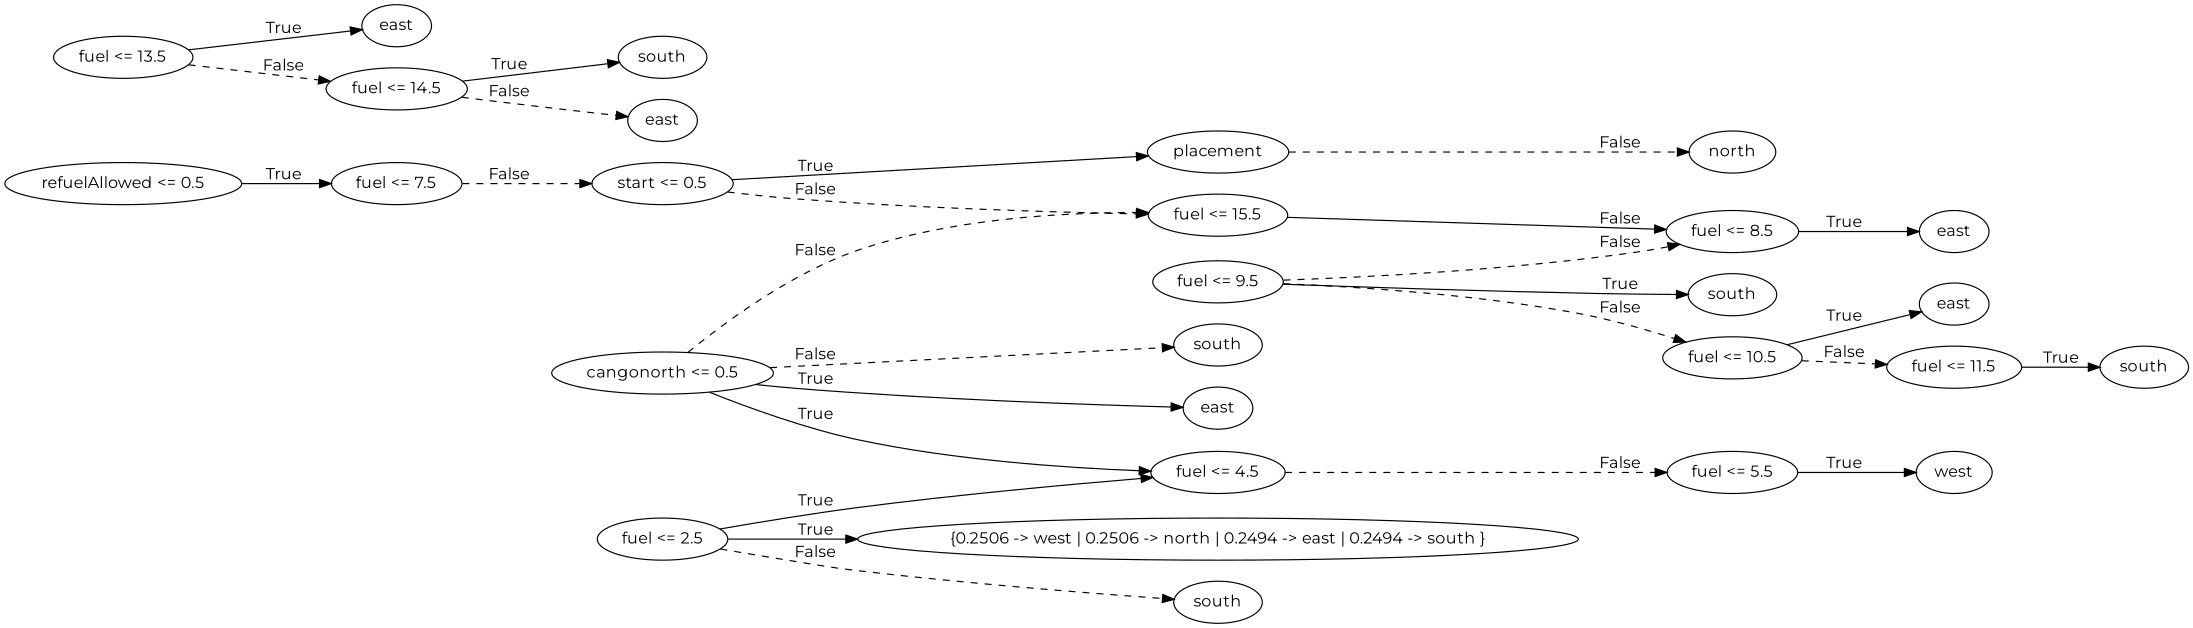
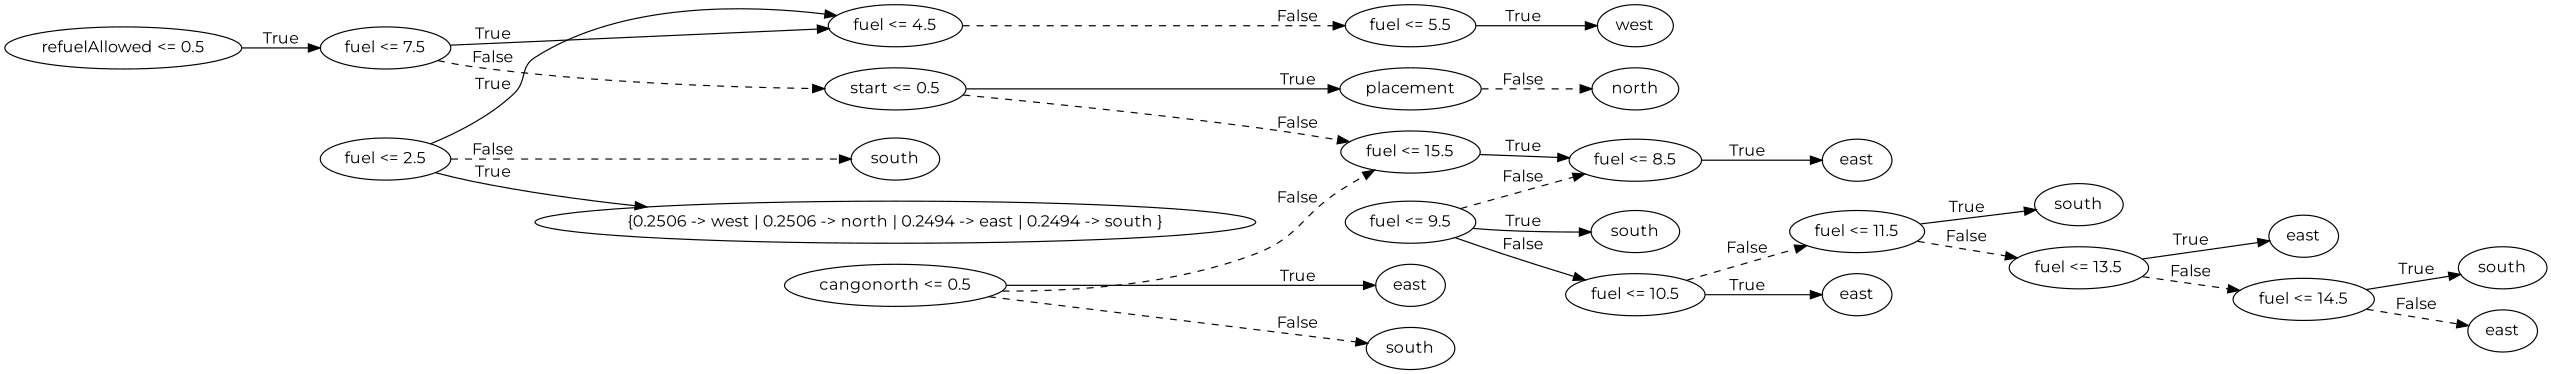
edge "fuel <= 15.5" -> "fuel <= 8.5": label "False" -> "True"
edge "fuel <= 11.5" -> "fuel <= 13.5": added, label "False"
edge "fuel <= 9.5" -> "fuel <= 10.5": style dashed -> solid
edge "cangonorth <= 0.5" -> "fuel <= 4.5": now "fuel <= 7.5" -> "fuel <= 4.5"
